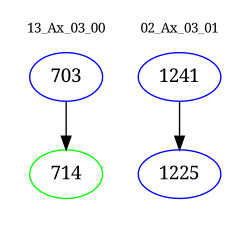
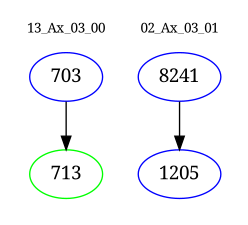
node "1241": label "1241" -> "8241"
node "714": label "714" -> "713"
node "1225": label "1225" -> "1205"
